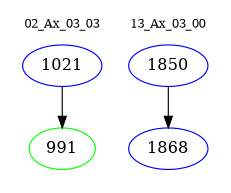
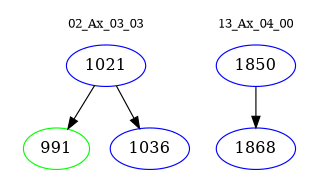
cluster "13_Ax_03_00": label "13_Ax_03_00" -> "13_Ax_04_00"
node "1036": added
